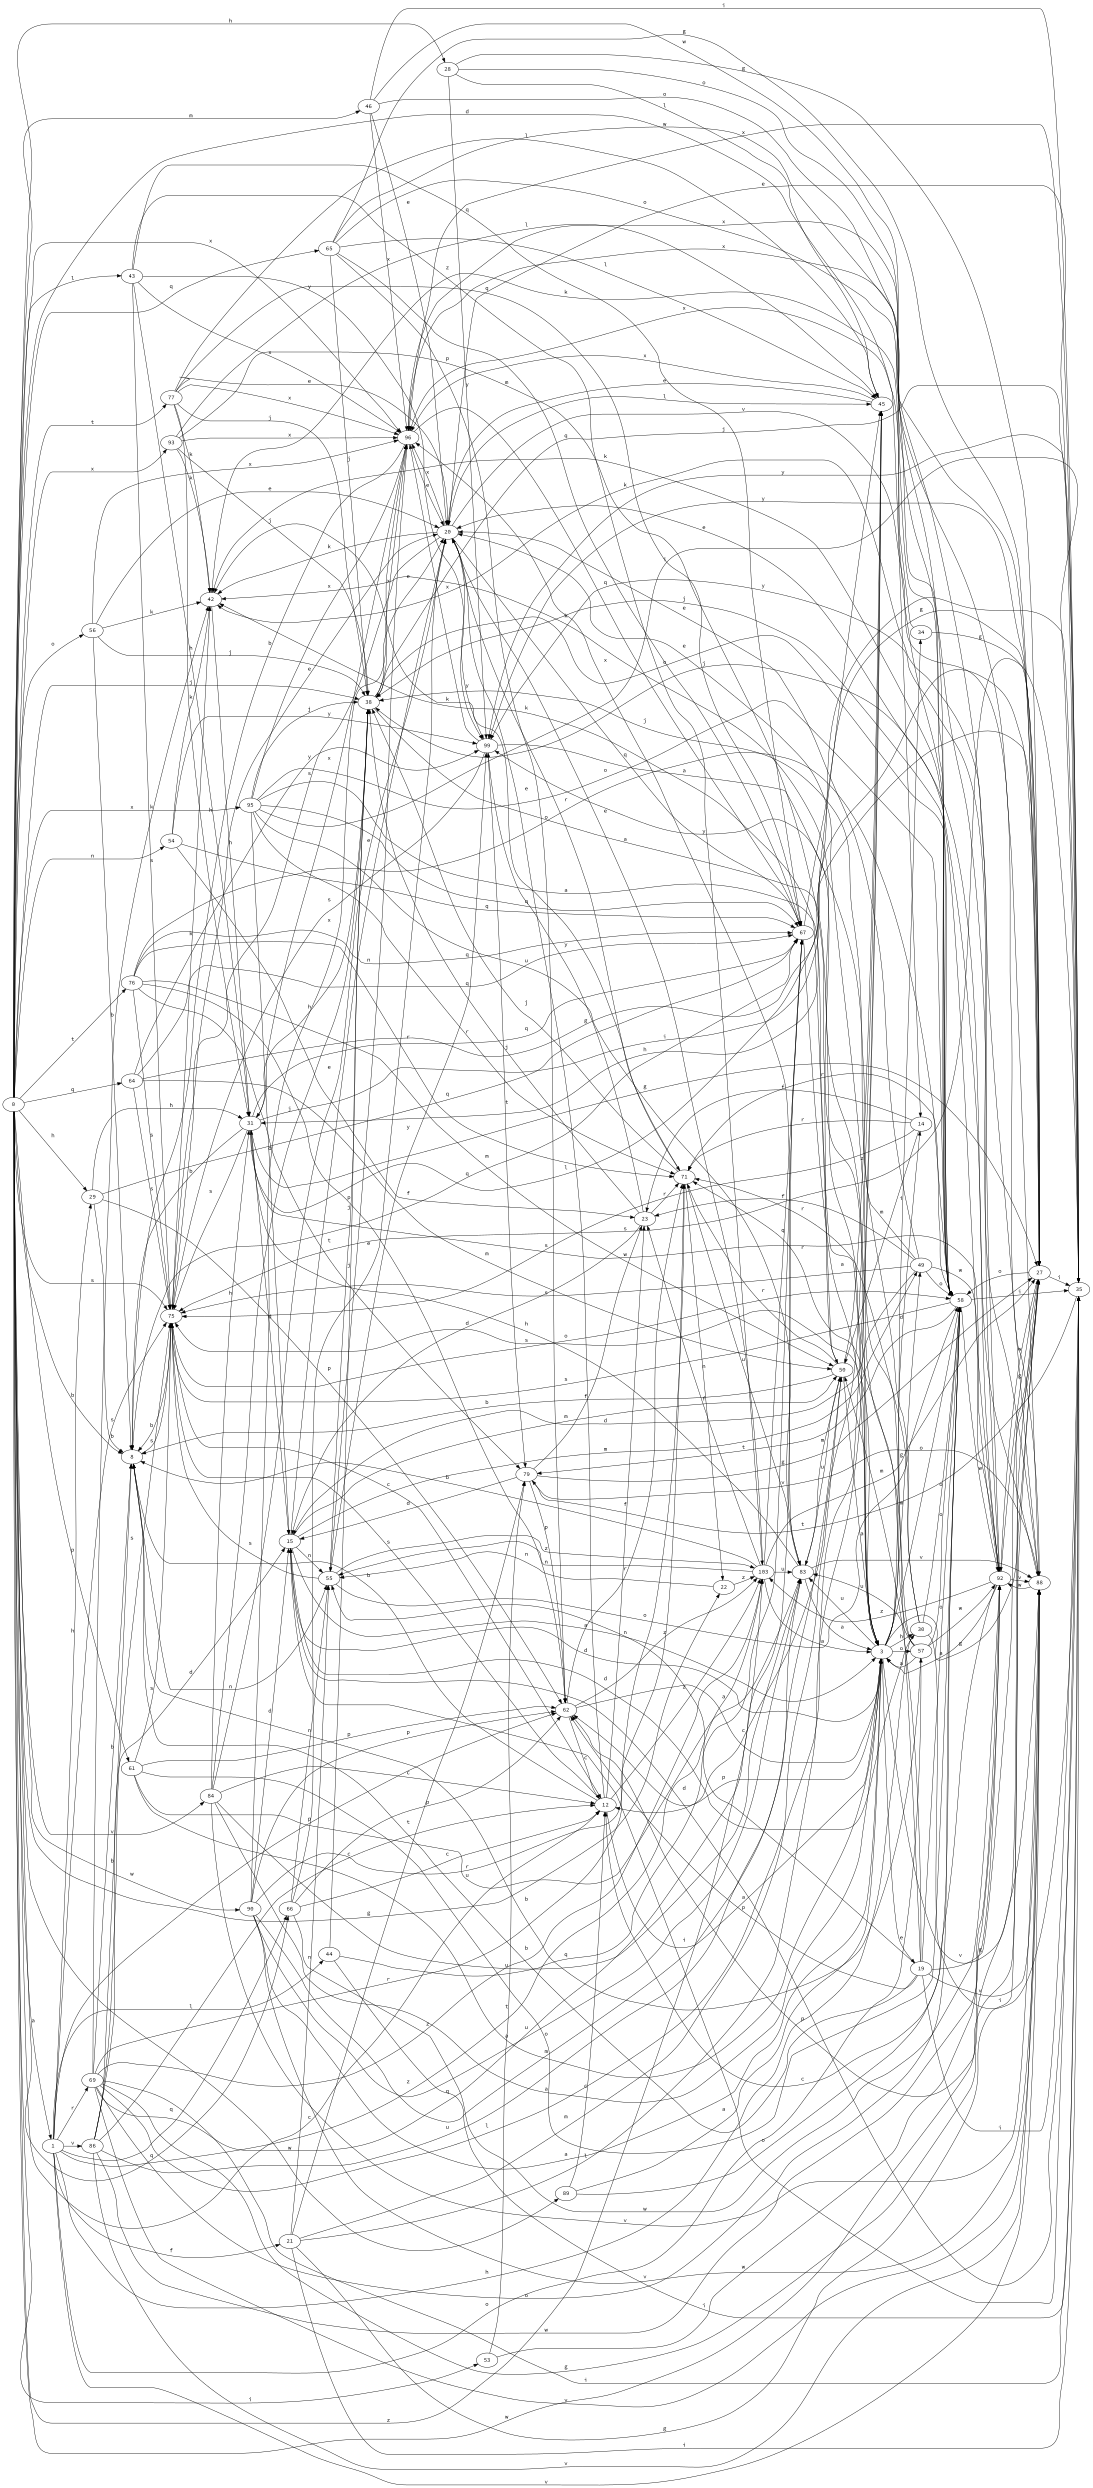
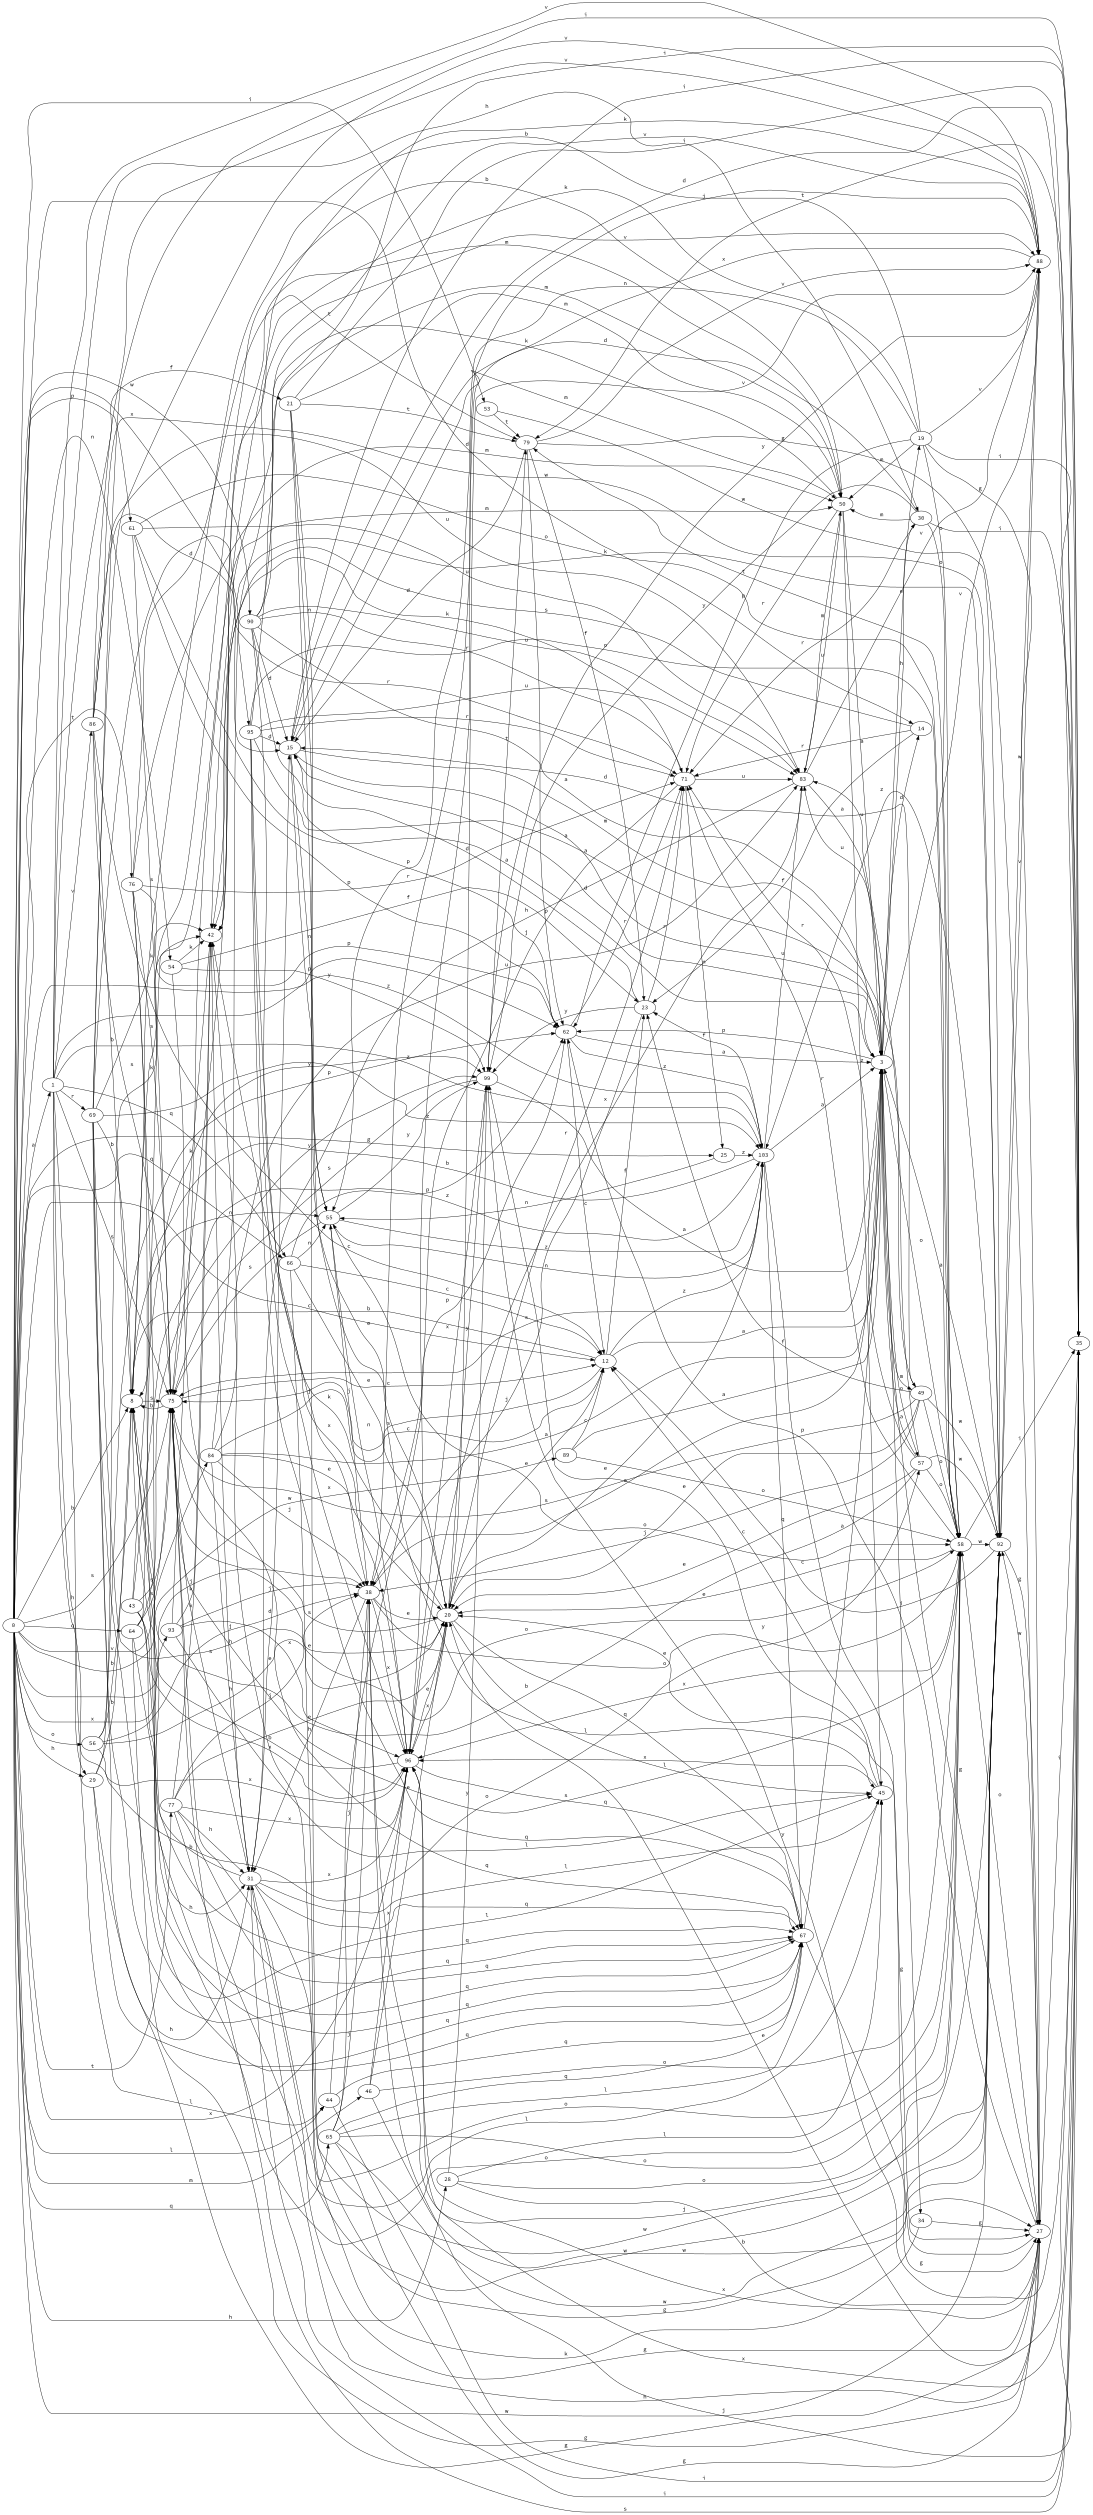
edge "28" -> "27": label "g" -> "b"
edge "46" -> "35": removed, label "i"
edge "0" -> "43": now "0" -> "44"
edge "14" -> "50": now "30" -> "50"
node "22": label "22" -> "25"
